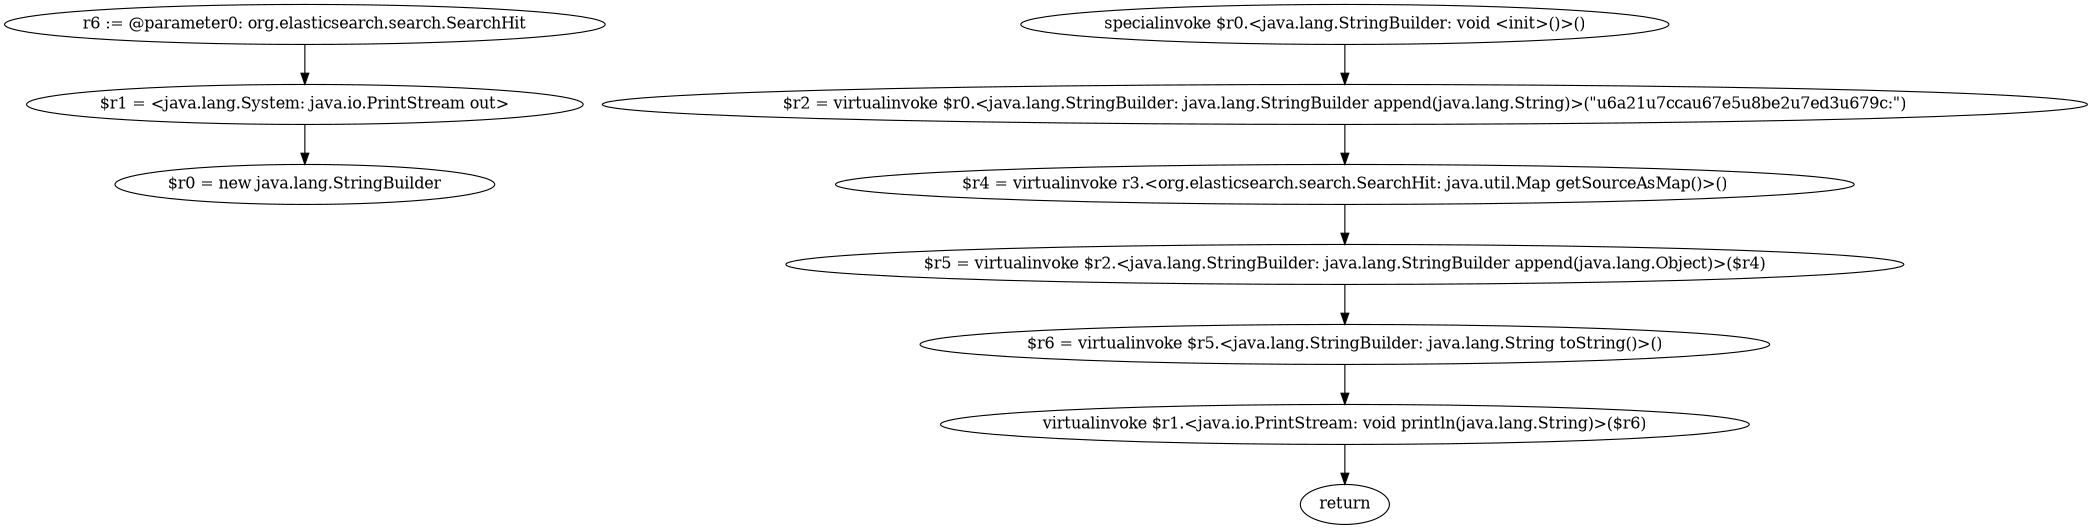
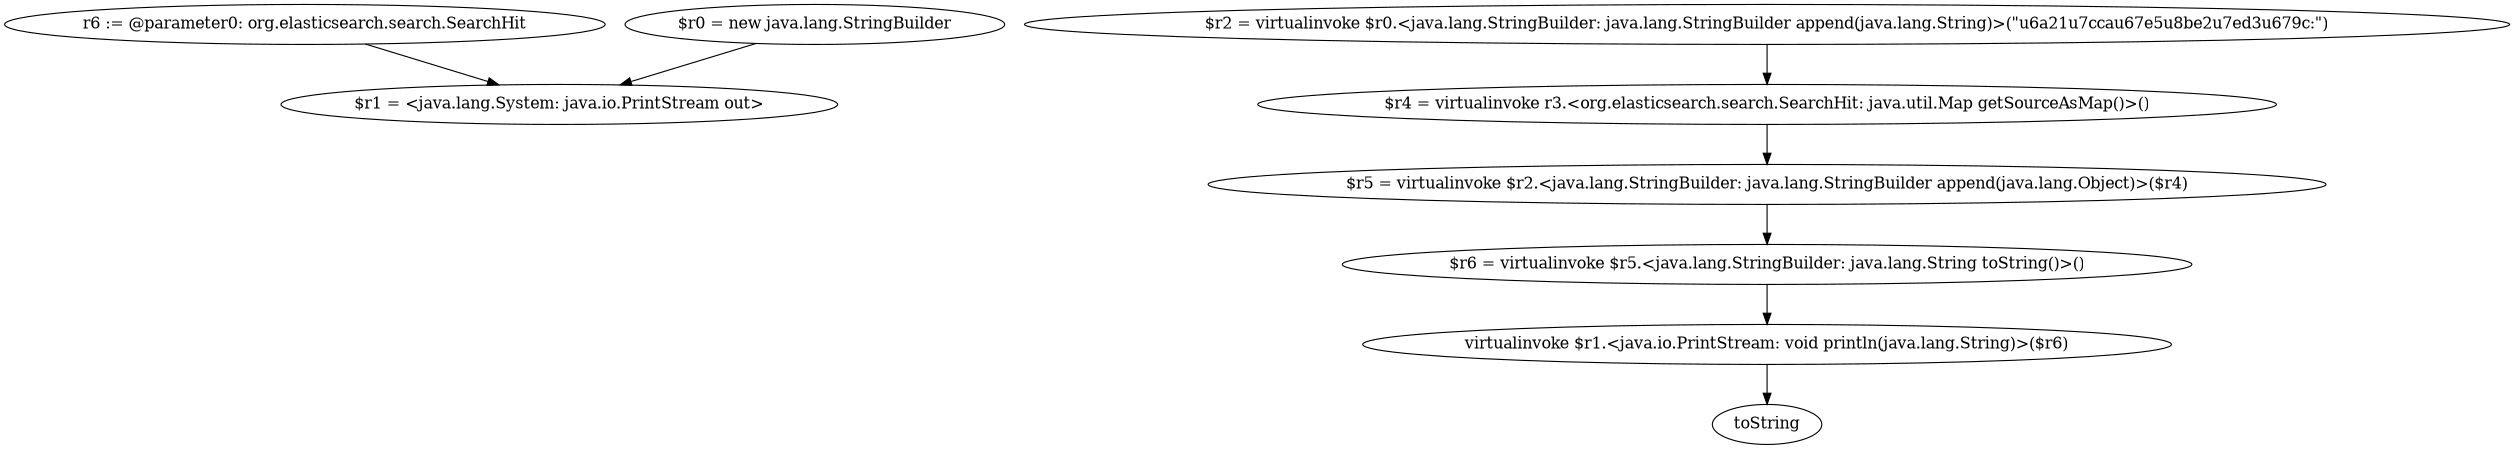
node "specialinvoke $r0.<java.lang.StringBuilder: void <init>()>()": removed
edge "$r1 = <java.lang.System: java.io.PrintStream out>" -> "$r0 = new java.lang.StringBuilder": reversed
node "return": label "return" -> "toString"
